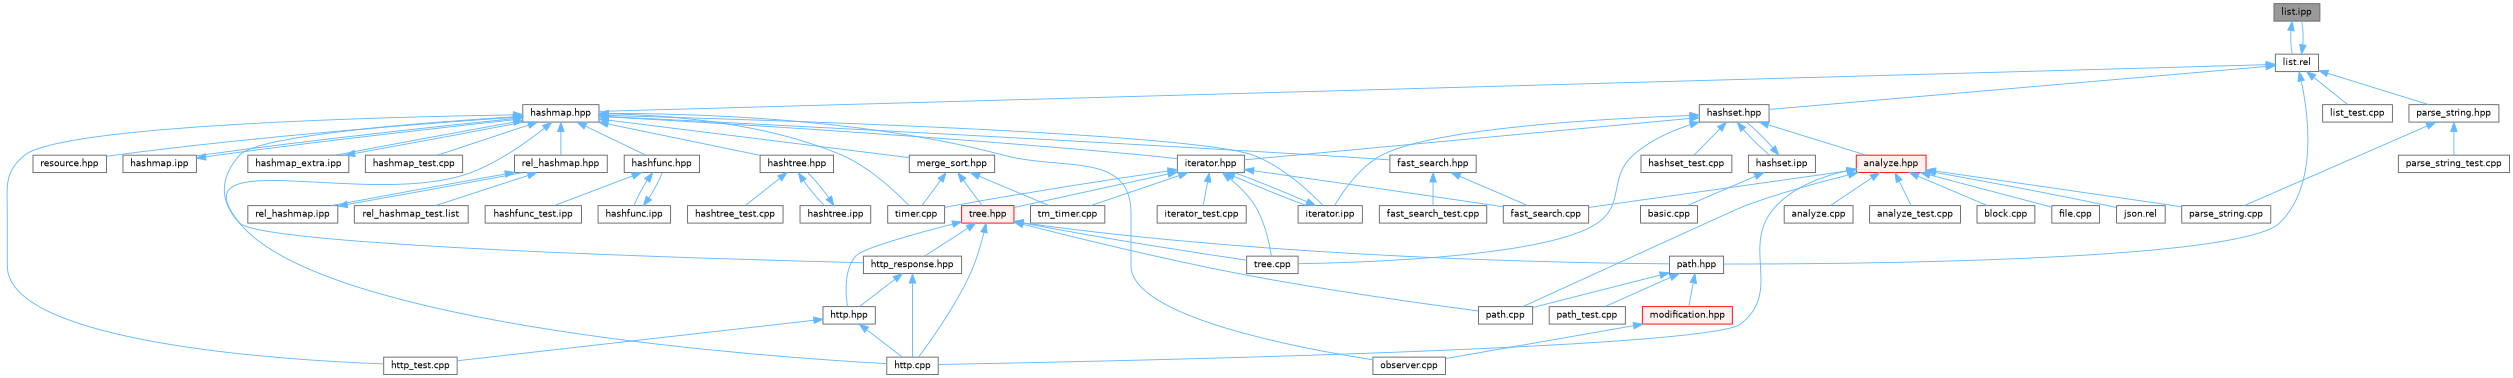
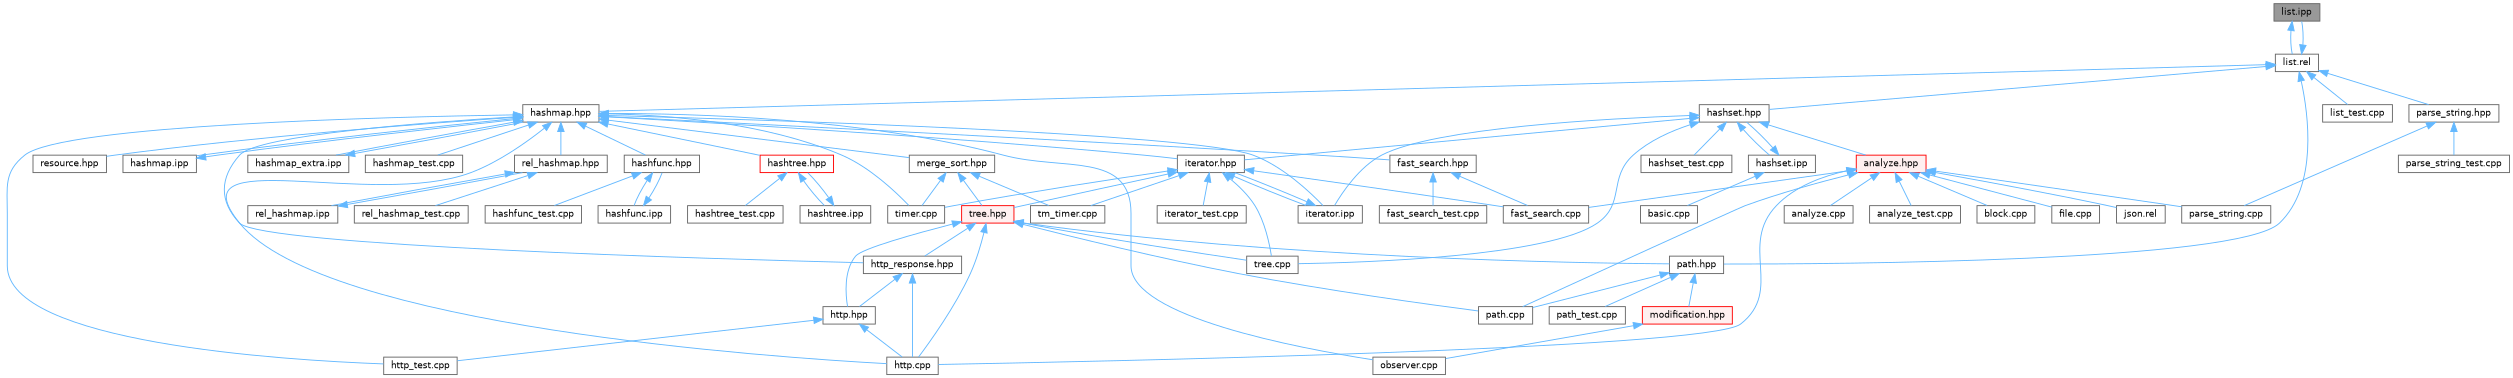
node "hashtree.hpp": color grey40 -> red
node "rel_hashmap_test.list": label "rel_hashmap_test.list" -> "rel_hashmap_test.cpp"
node "hashfunc_test.ipp": label "hashfunc_test.ipp" -> "hashfunc_test.cpp"
